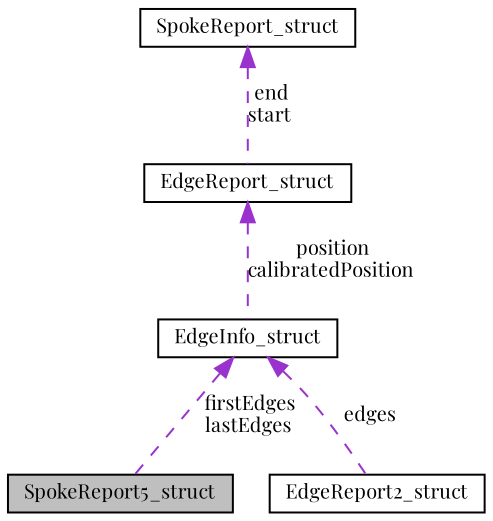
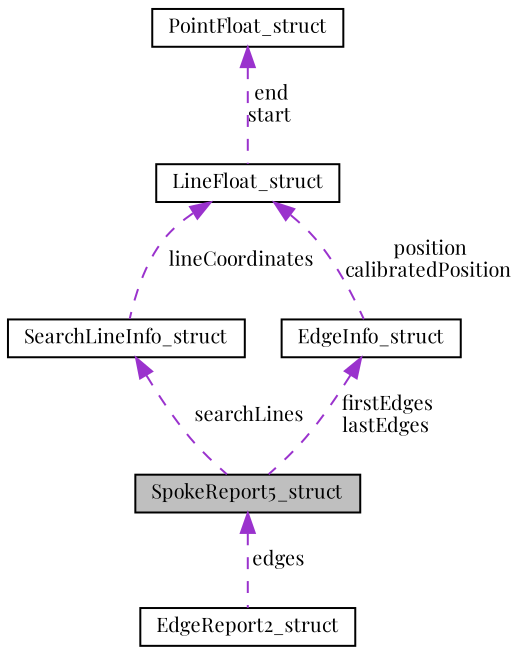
node "SpokeReport_struct": label "SpokeReport_struct" -> "PointFloat_struct"
node "EdgeReport_struct": label "EdgeReport_struct" -> "LineFloat_struct"
node "SearchLineInfo_struct": added
edge "EdgeReport2_struct" -> "EdgeInfo_struct": now "EdgeReport2_struct" -> "SpokeReport5_struct"
